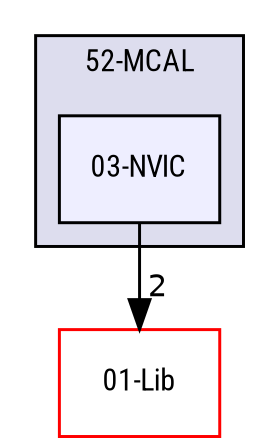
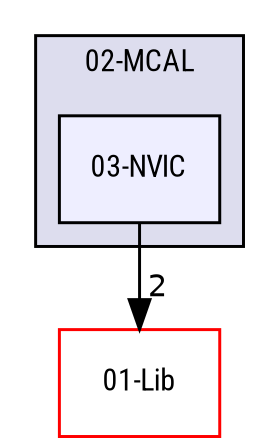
cluster "52-MCAL": label "52-MCAL" -> "02-MCAL"
